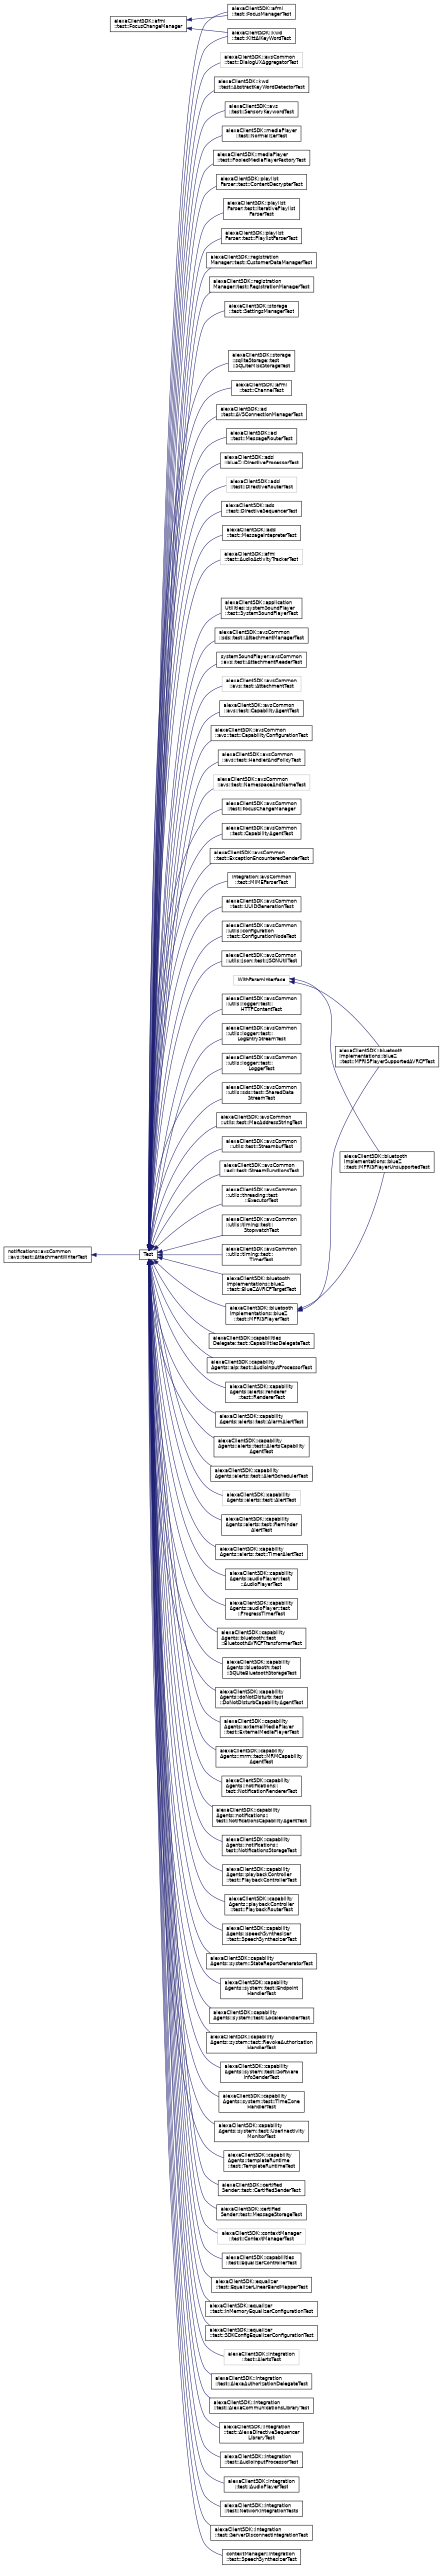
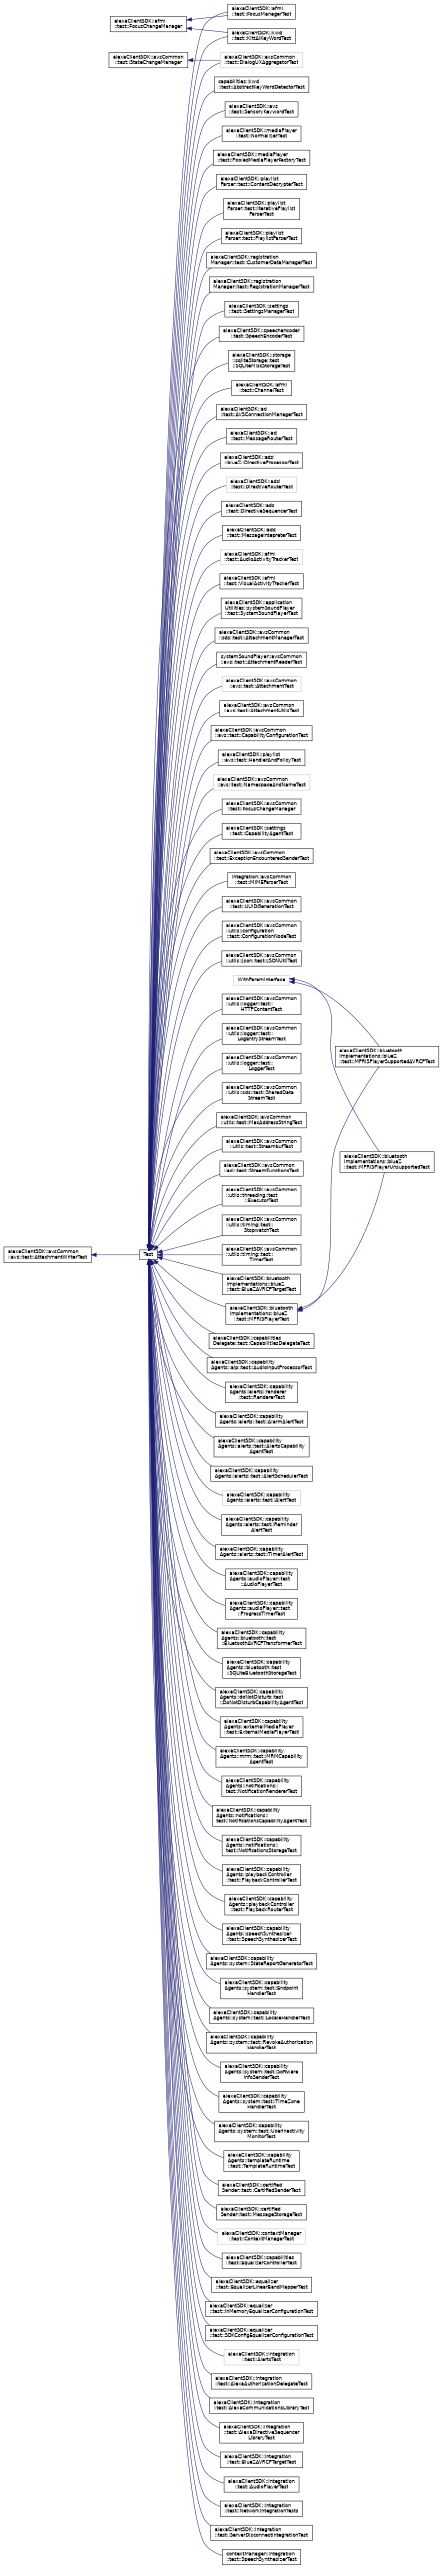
node "alexaClientSDK::avsCommon ::test::StateChangeManager": added
node "alexaClientSDK::kwd ::test::AbstractKeyWordDetectorTest": label "alexaClientSDK::kwd ::test::AbstractKeyWordDetectorTest" -> "capabilities::kwd ::test::AbstractKeyWordDetectorTest"
node "alexaClientSDK::storage ::test::SettingsManagerTest": label "alexaClientSDK::storage ::test::SettingsManagerTest" -> "alexaClientSDK::settings ::test::SettingsManagerTest"
node "alexaClientSDK::speechencoder ::test::SpeechEncoderTest": added
node "alexaClientSDK::afml ::test::VisualActivityTrackerTest": added
node "alexaClientSDK::avsCommon ::avs::test::CapabilityAgentTest": label "alexaClientSDK::avsCommon ::avs::test::CapabilityAgentTest" -> "alexaClientSDK::avsCommon ::avs::test::AttachmentUtilsTest"
node "alexaClientSDK::avsCommon ::avs::test::HandlerAndPolicyTest": label "alexaClientSDK::avsCommon ::avs::test::HandlerAndPolicyTest" -> "alexaClientSDK::playlist ::avs::test::HandlerAndPolicyTest"
node "alexaClientSDK::avsCommon ::test::CapabilityAgentTest": label "alexaClientSDK::avsCommon ::test::CapabilityAgentTest" -> "alexaClientSDK::settings ::test::CapabilityAgentTest"
node "notifications::avsCommon ::avs::test::AttachmentWriterTest": label "notifications::avsCommon ::avs::test::AttachmentWriterTest" -> "alexaClientSDK::avsCommon ::avs::test::AttachmentWriterTest"
node "alexaClientSDK::integration ::test::AudioInputProcessorTest": label "alexaClientSDK::integration ::test::AudioInputProcessorTest" -> "alexaClientSDK::integration ::test::BlueZAVRCPTargetTest"
